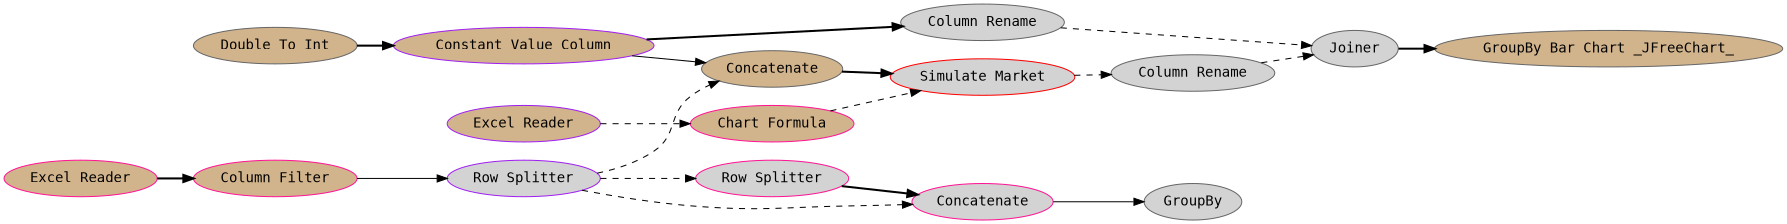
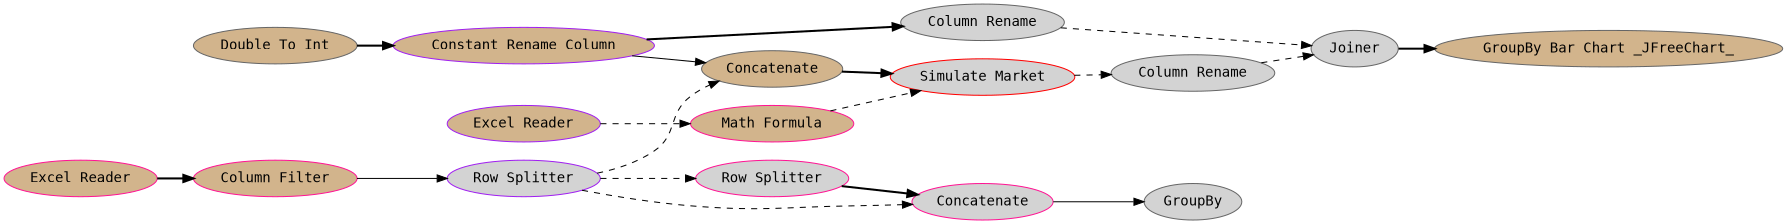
node "Constant Value Column": label "Constant Value Column" -> "Constant Rename Column"
node "Chart Formula": label "Chart Formula" -> "Math Formula"
